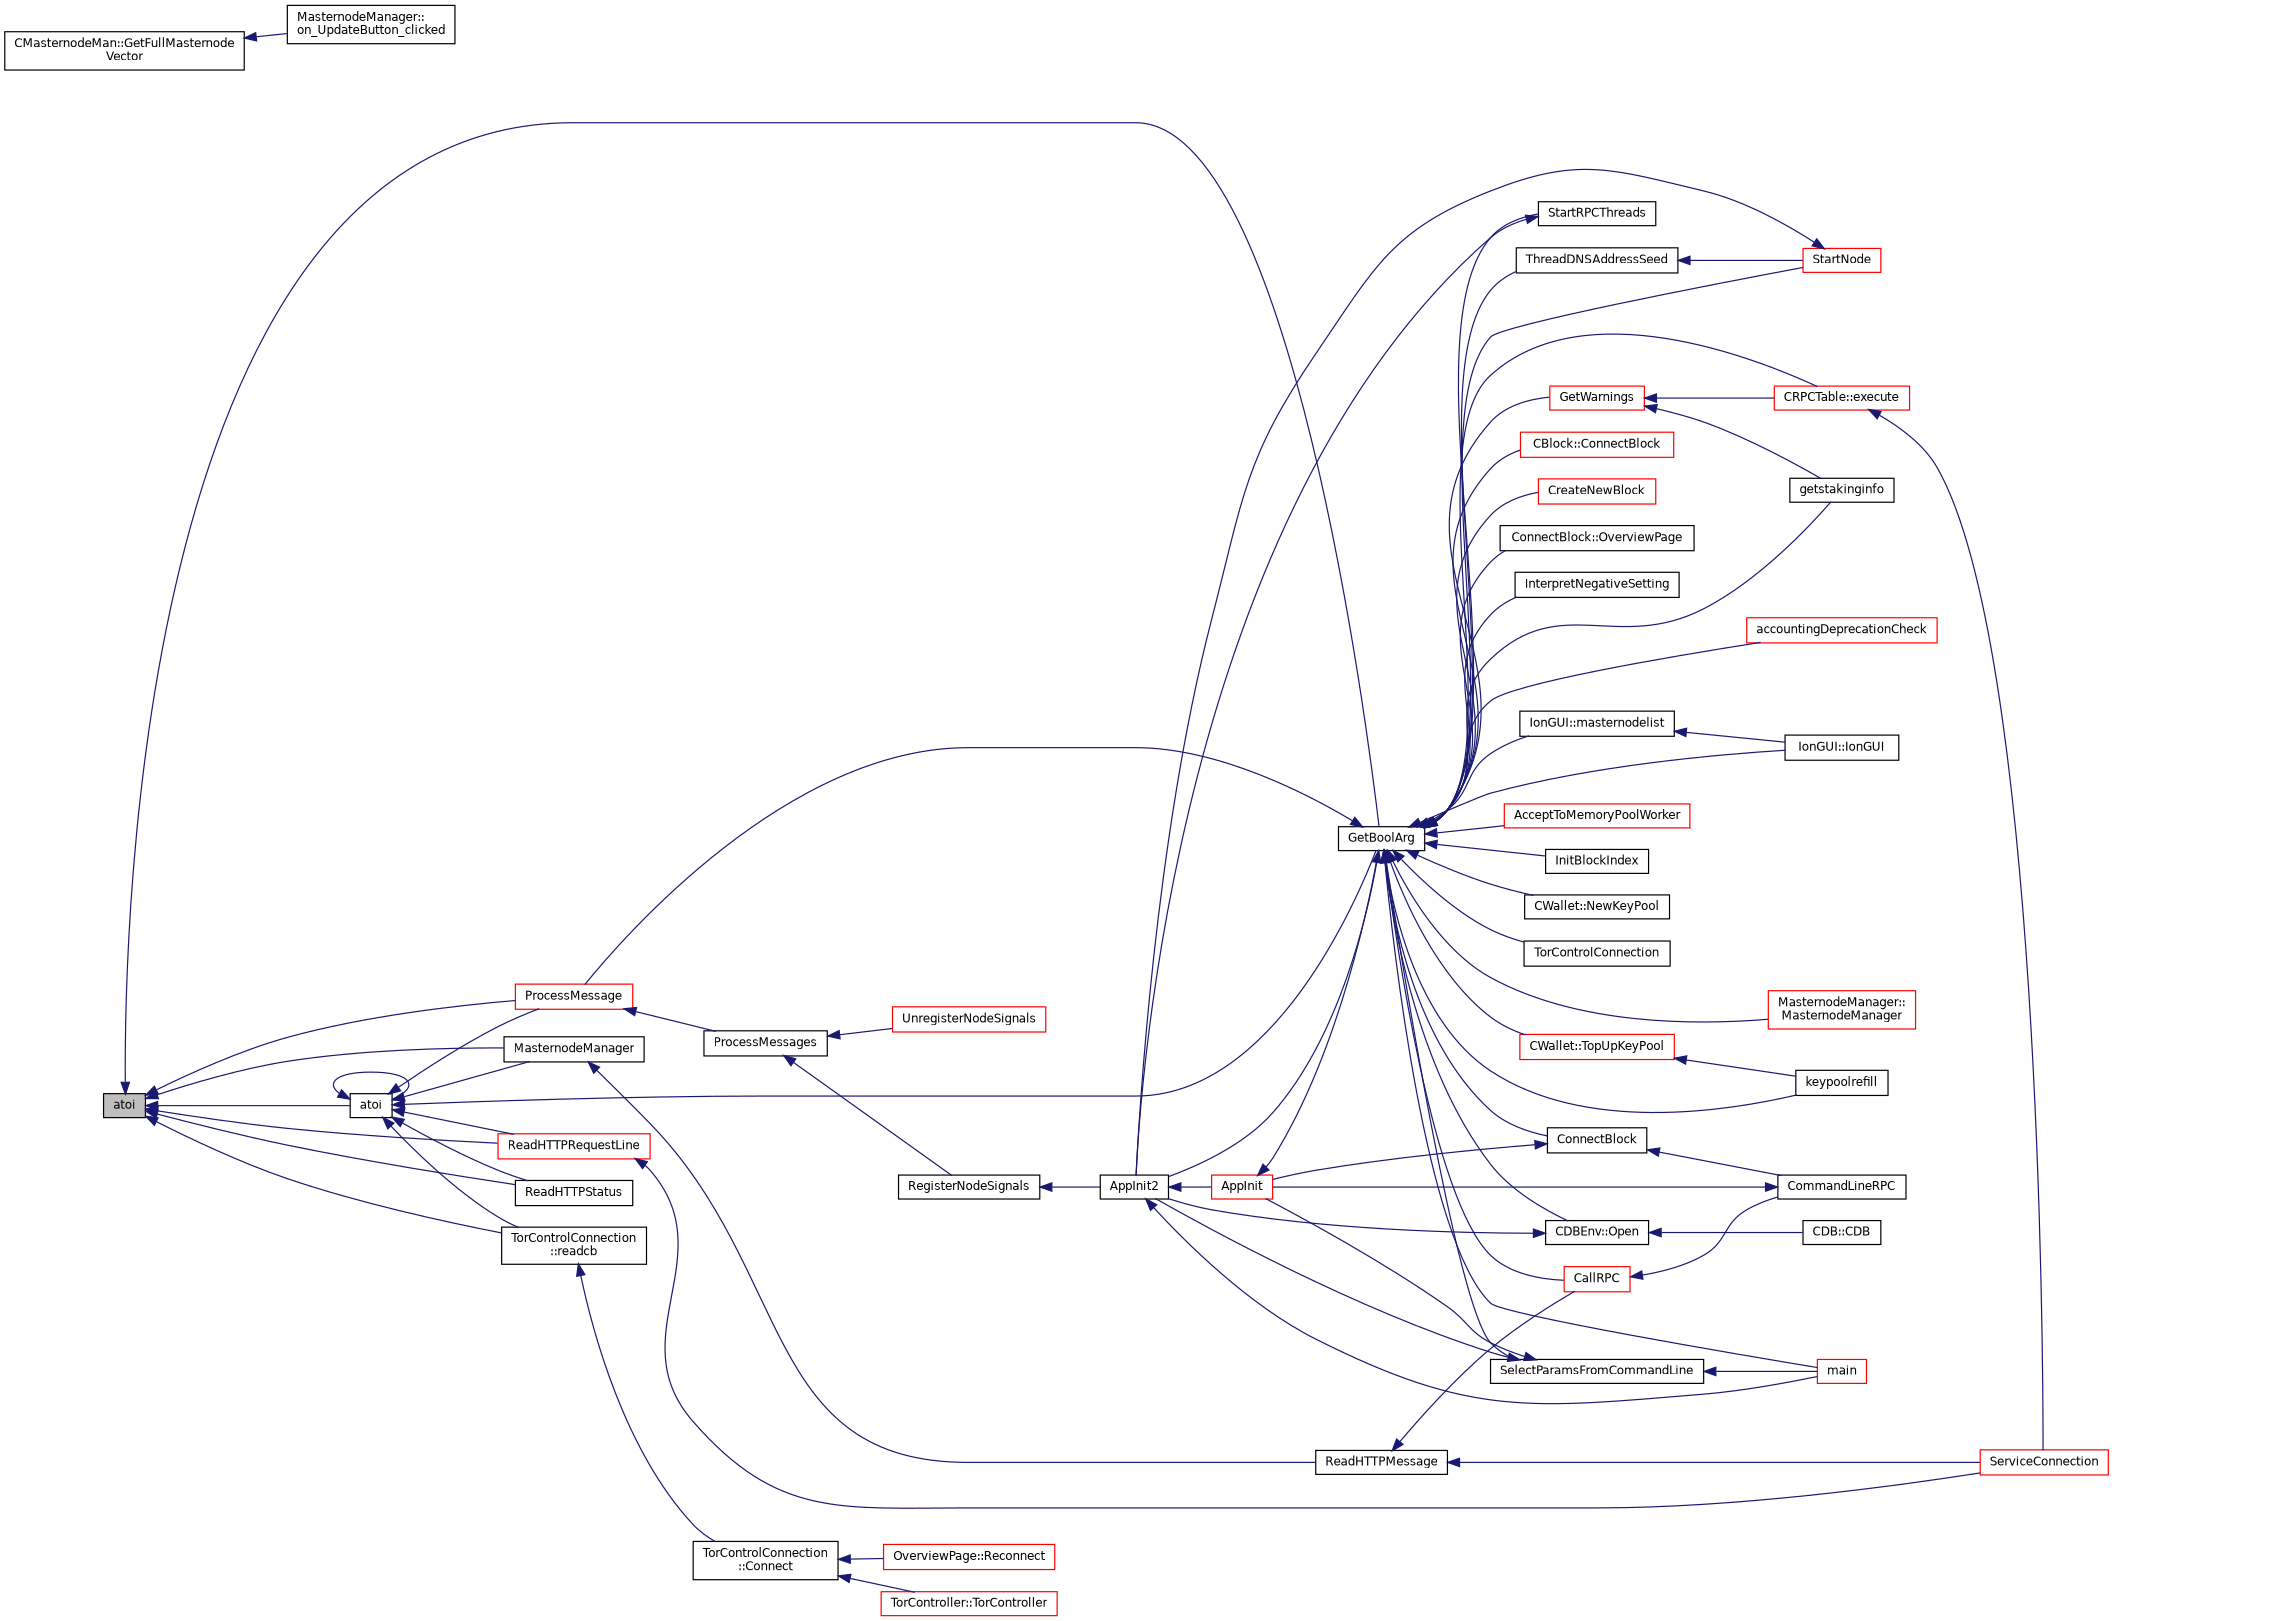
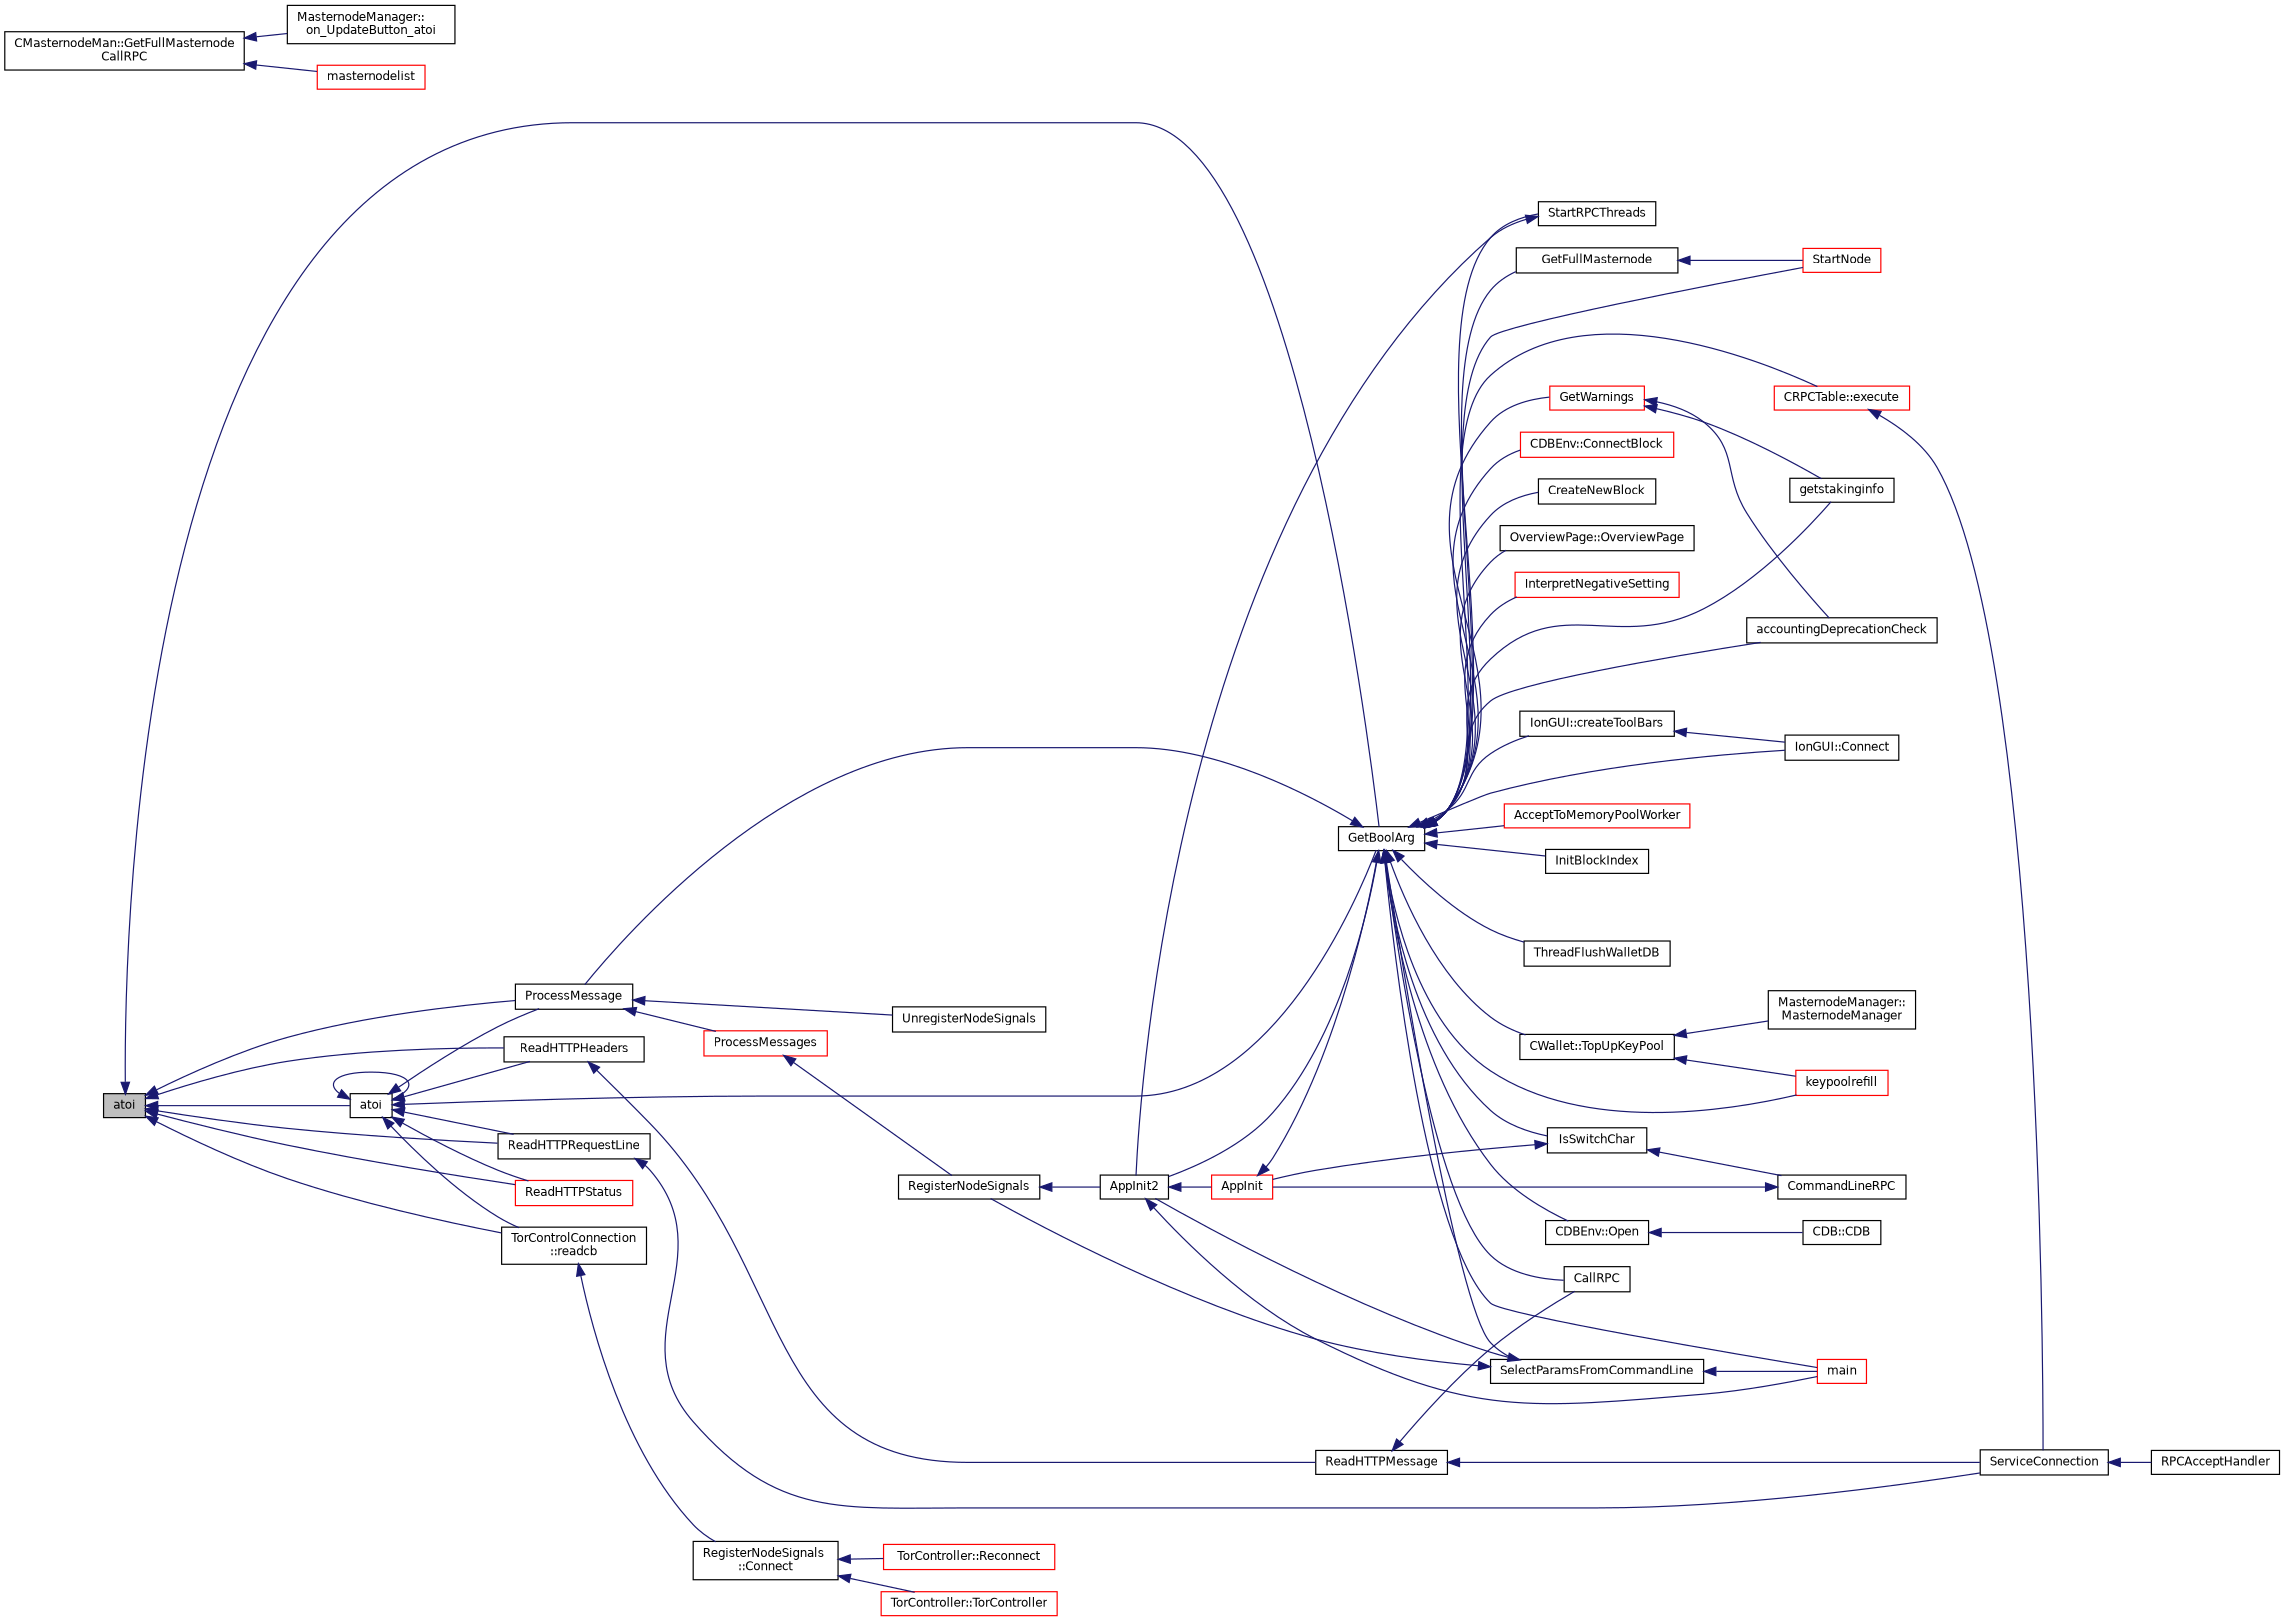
node "MasternodeManager:: on_UpdateButton_clicked": label "MasternodeManager:: on_UpdateButton_clicked" -> "MasternodeManager:: on_UpdateButton_atoi"
node "CMasternodeMan::GetFullMasternode Vector": label "CMasternodeMan::GetFullMasternode Vector" -> "CMasternodeMan::GetFullMasternode CallRPC"
node "masternodelist": added
node "ThreadDNSAddressSeed": label "ThreadDNSAddressSeed" -> "GetFullMasternode"
edge "CRPCTable::execute" -> "GetWarnings": now "accountingDeprecationCheck" -> "GetWarnings"
node "CBlock::ConnectBlock": label "CBlock::ConnectBlock" -> "CDBEnv::ConnectBlock"
edge "AppInit2" -> "StartNode": removed
node "CreateNewBlock": color red -> black
node "ConnectBlock::OverviewPage": label "ConnectBlock::OverviewPage" -> "OverviewPage::OverviewPage"
node "InterpretNegativeSetting": color black -> red
node "accountingDeprecationCheck": color red -> black
node "IonGUI::masternodelist": label "IonGUI::masternodelist" -> "IonGUI::createToolBars"
node "IonGUI::IonGUI": label "IonGUI::IonGUI" -> "IonGUI::Connect"
node "CWallet::NewKeyPool": removed
node "TorControlConnection": label "TorControlConnection" -> "ThreadFlushWalletDB"
node "ProcessMessage": color red -> black
edge "MasternodeManager:: MasternodeManager" -> "GetBoolArg": now "MasternodeManager:: MasternodeManager" -> "CWallet::TopUpKeyPool"
node "MasternodeManager:: MasternodeManager": color red -> black
node "UnregisterNodeSignals": color red -> black
edge "UnregisterNodeSignals" -> "ProcessMessages": now "UnregisterNodeSignals" -> "ProcessMessage"
node "ProcessMessages": color black -> red
node "CWallet::TopUpKeyPool": color red -> black
node "MasternodeManager": label "MasternodeManager" -> "ReadHTTPHeaders"
node "keypoolrefill": color black -> red
node "ConnectBlock": label "ConnectBlock" -> "IsSwitchChar"
node "ReadHTTPRequestLine": color red -> black
node "ReadHTTPStatus": color black -> red
edge "AppInit2" -> "CDBEnv::Open": removed
edge "CommandLineRPC" -> "CallRPC": removed
edge "AppInit" -> "SelectParamsFromCommandLine": now "RegisterNodeSignals" -> "SelectParamsFromCommandLine"
node "CallRPC": color red -> black
node "ServiceConnection": color red -> black
node "RPCAcceptHandler": added
node "OverviewPage::Reconnect": label "OverviewPage::Reconnect" -> "TorController::Reconnect"
node "TorControlConnection ::Connect": label "TorControlConnection ::Connect" -> "RegisterNodeSignals ::Connect"
